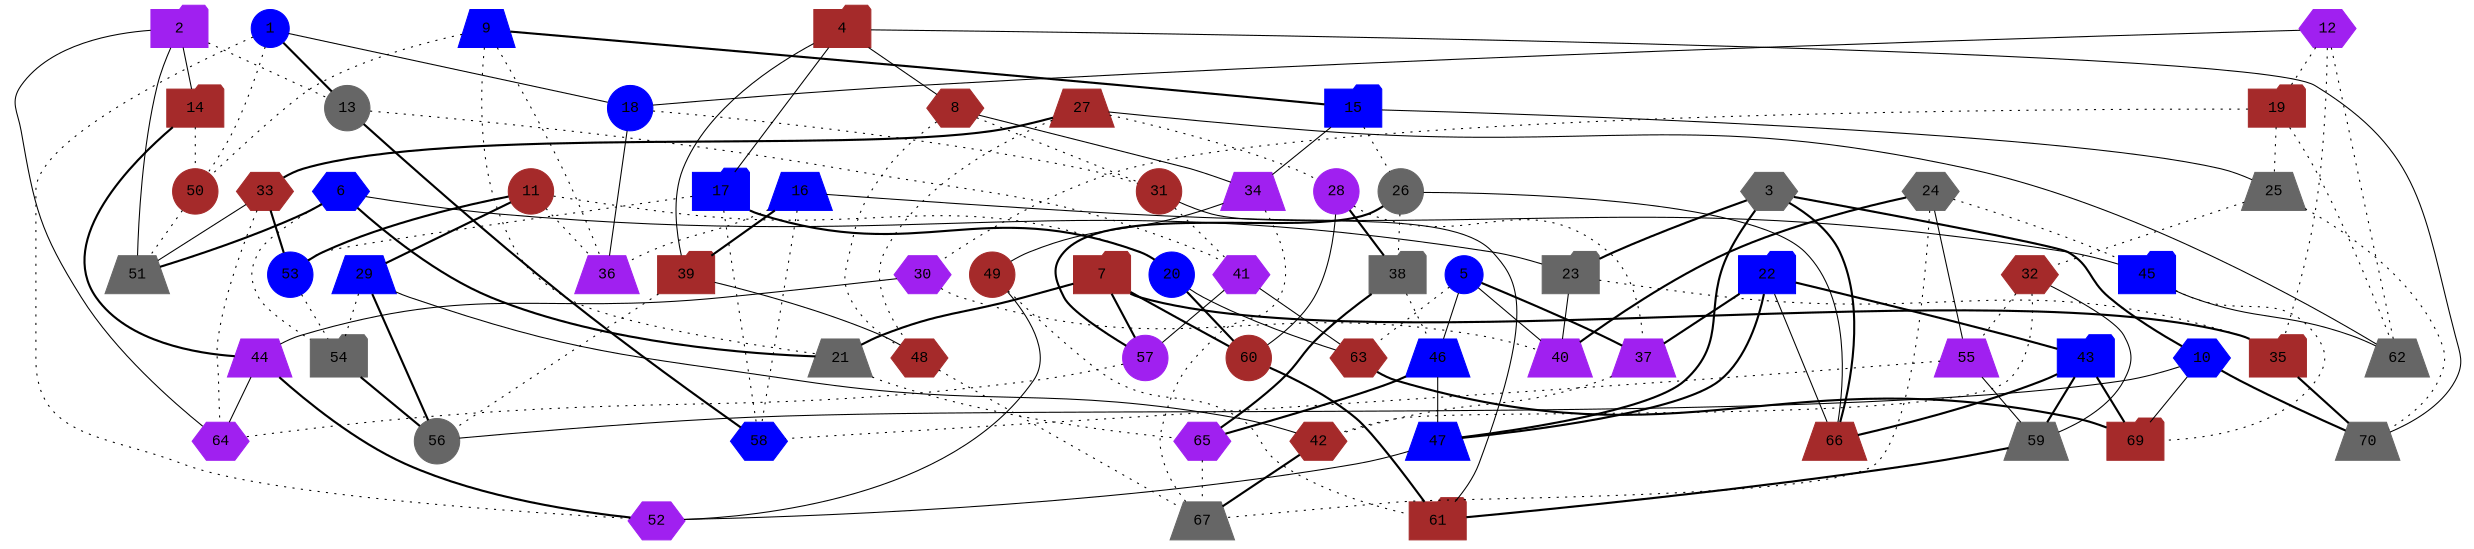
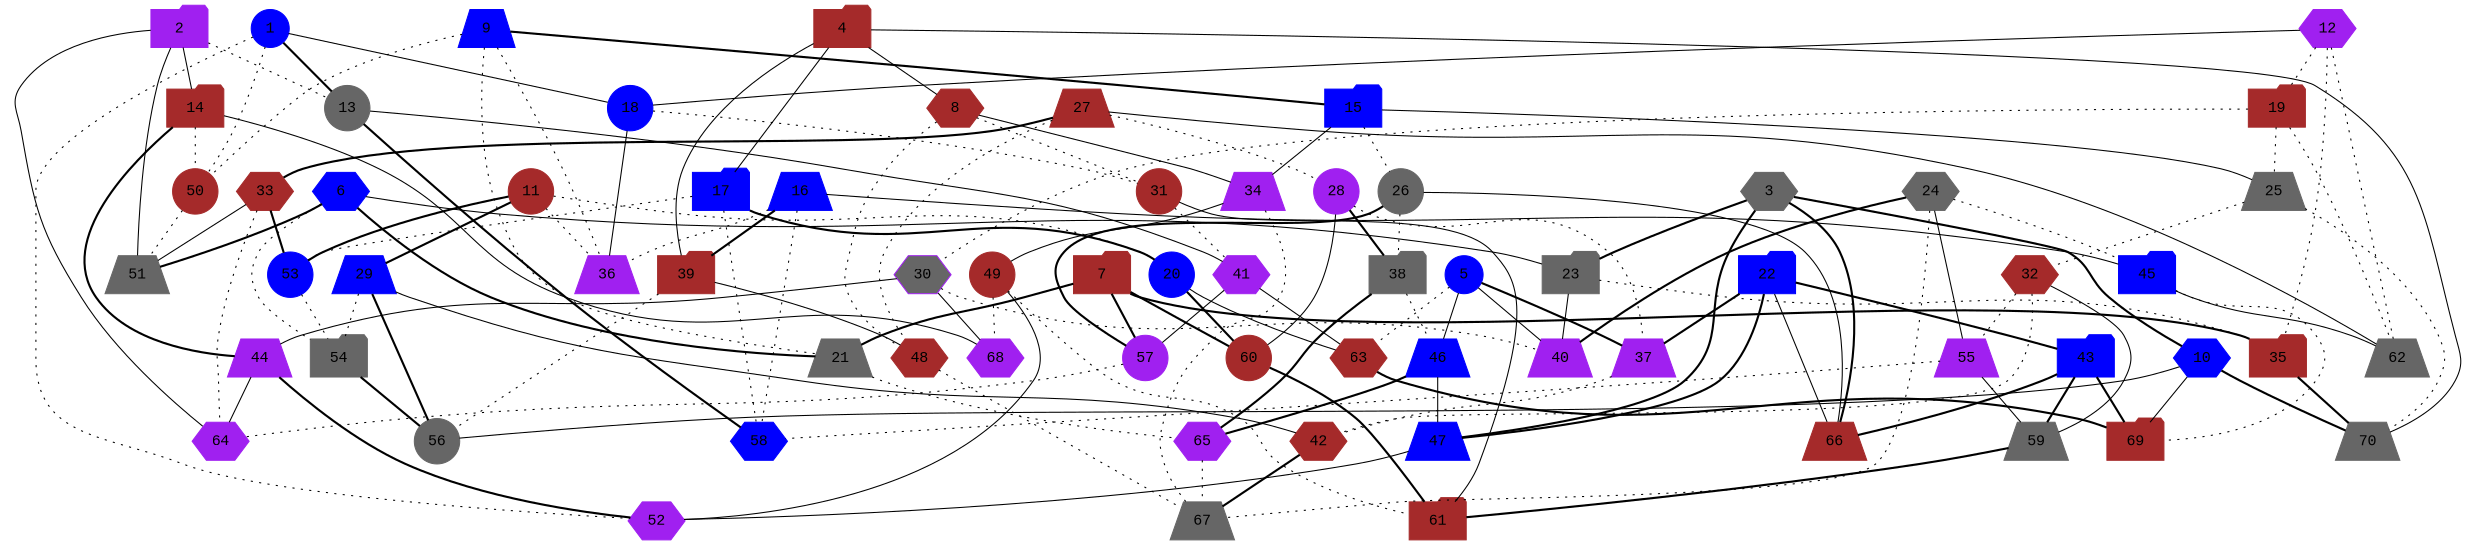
edge "13" -- "41": style dotted -> solid
node "30": fillcolor purple -> gray40
node "68": added
